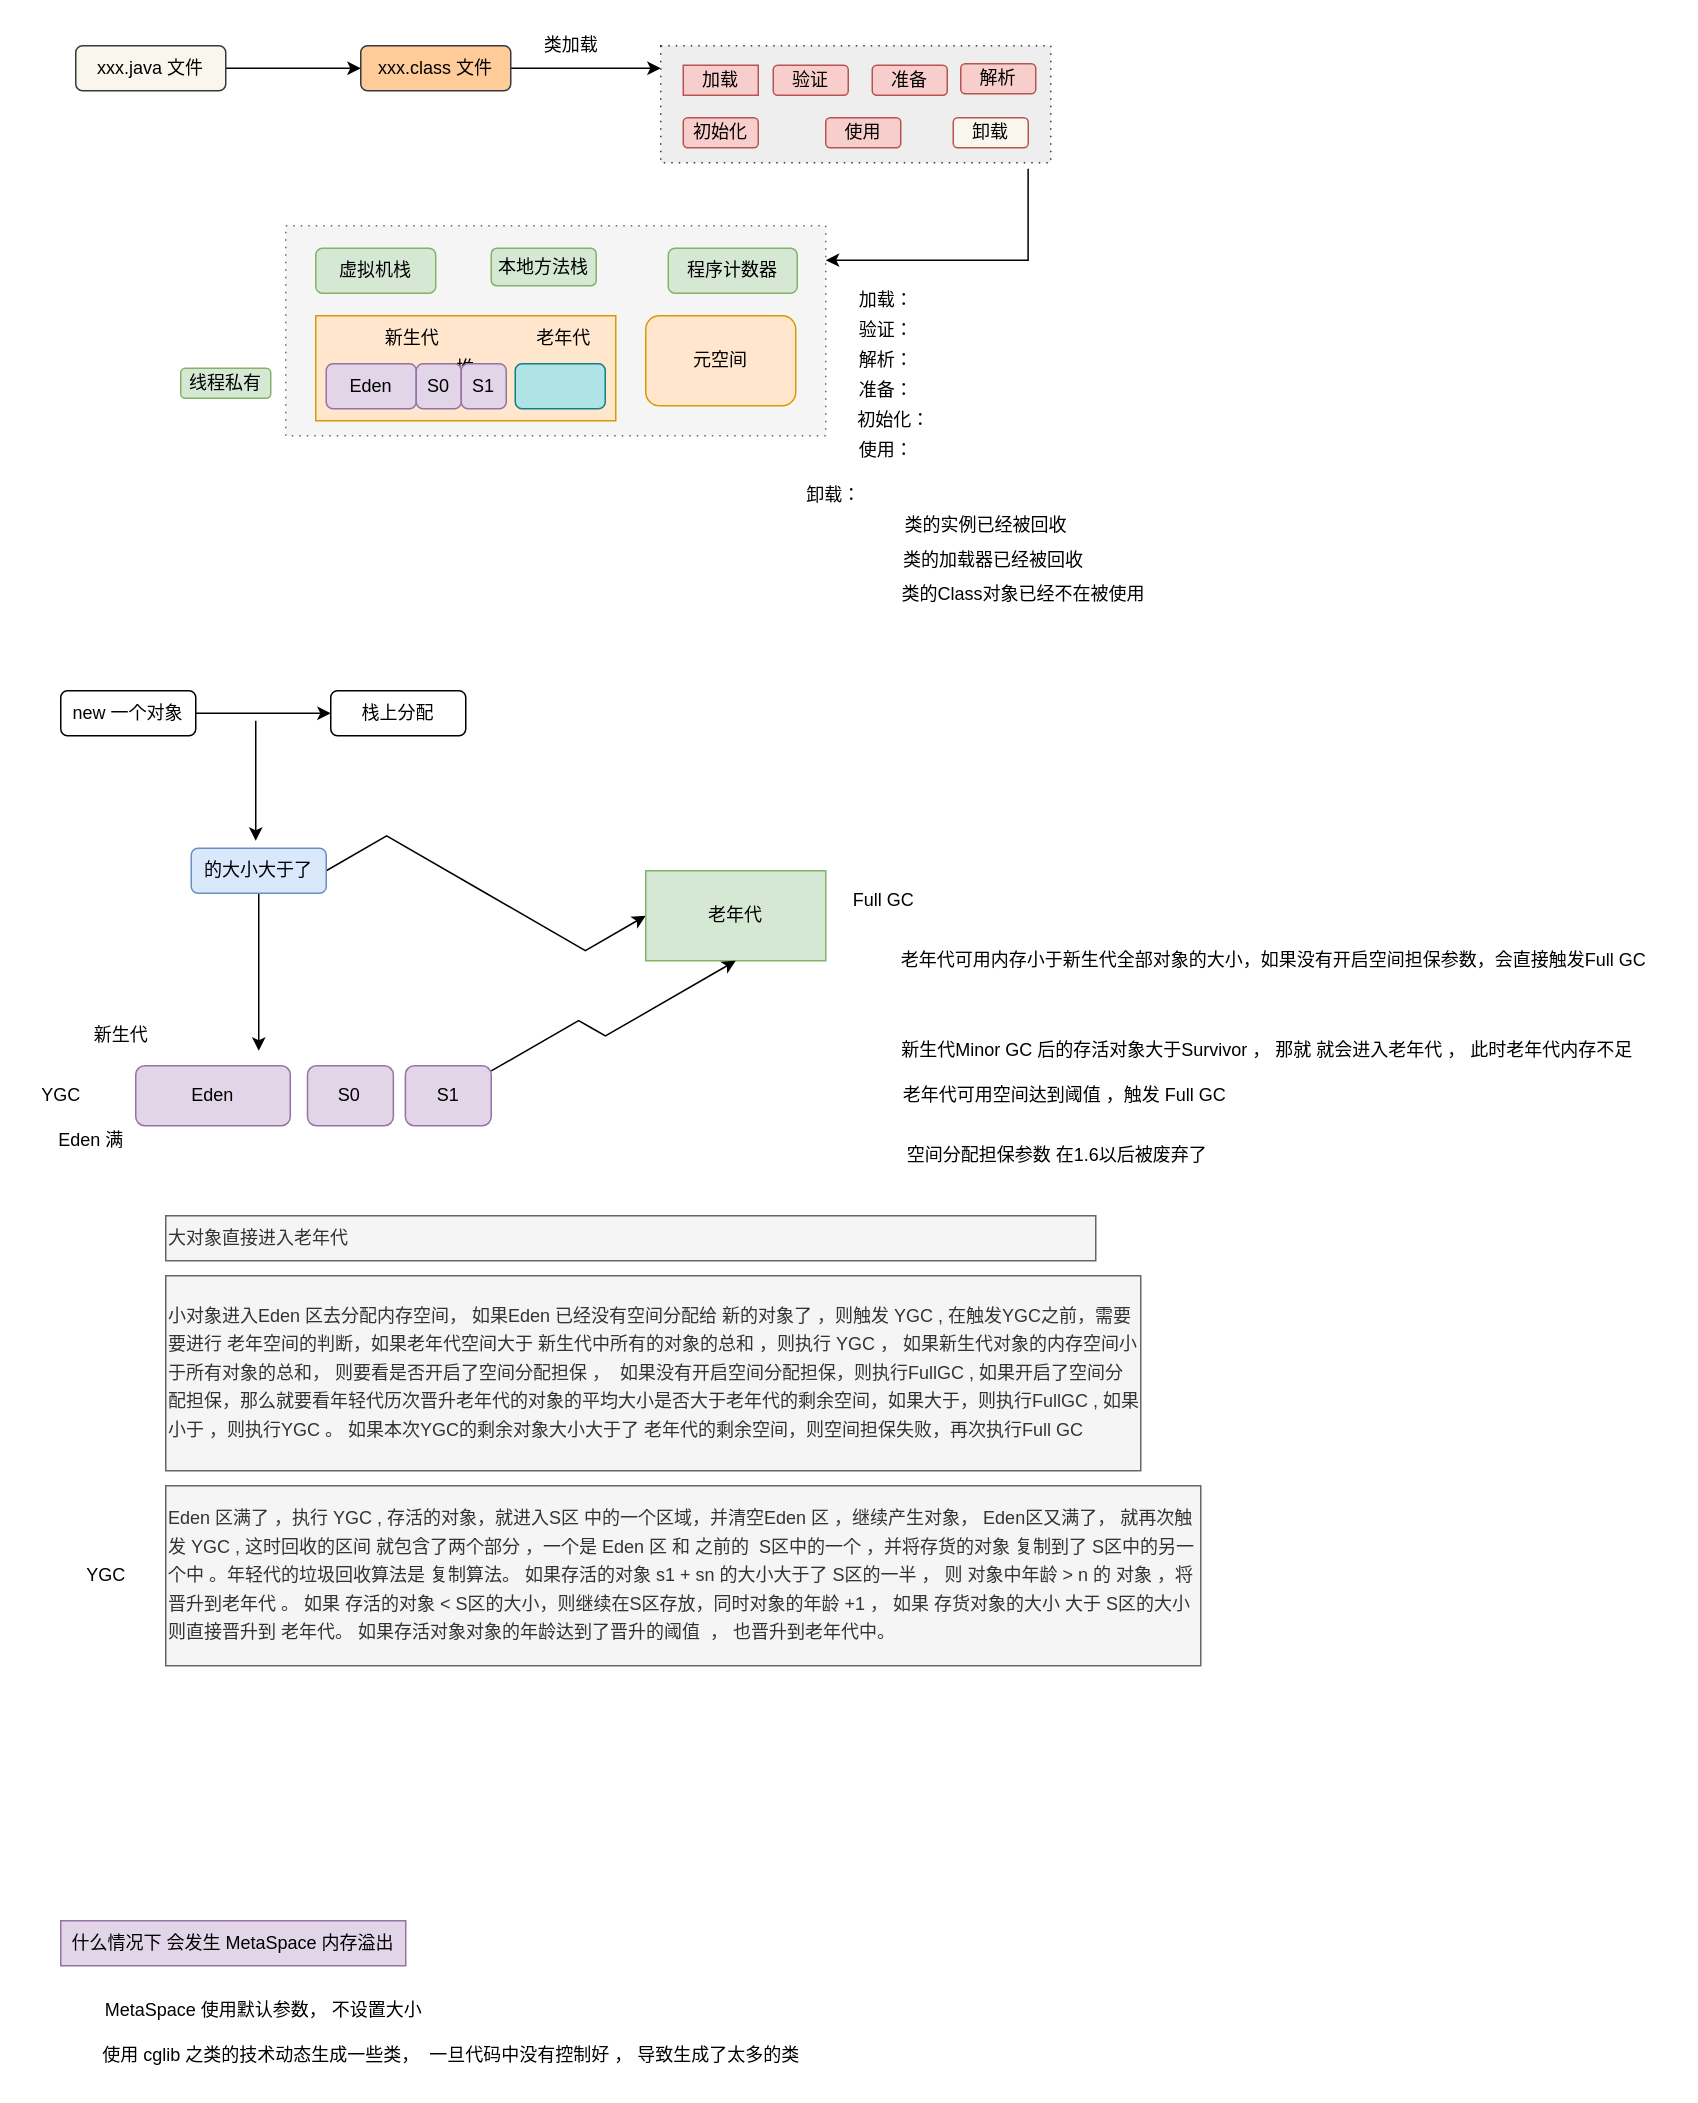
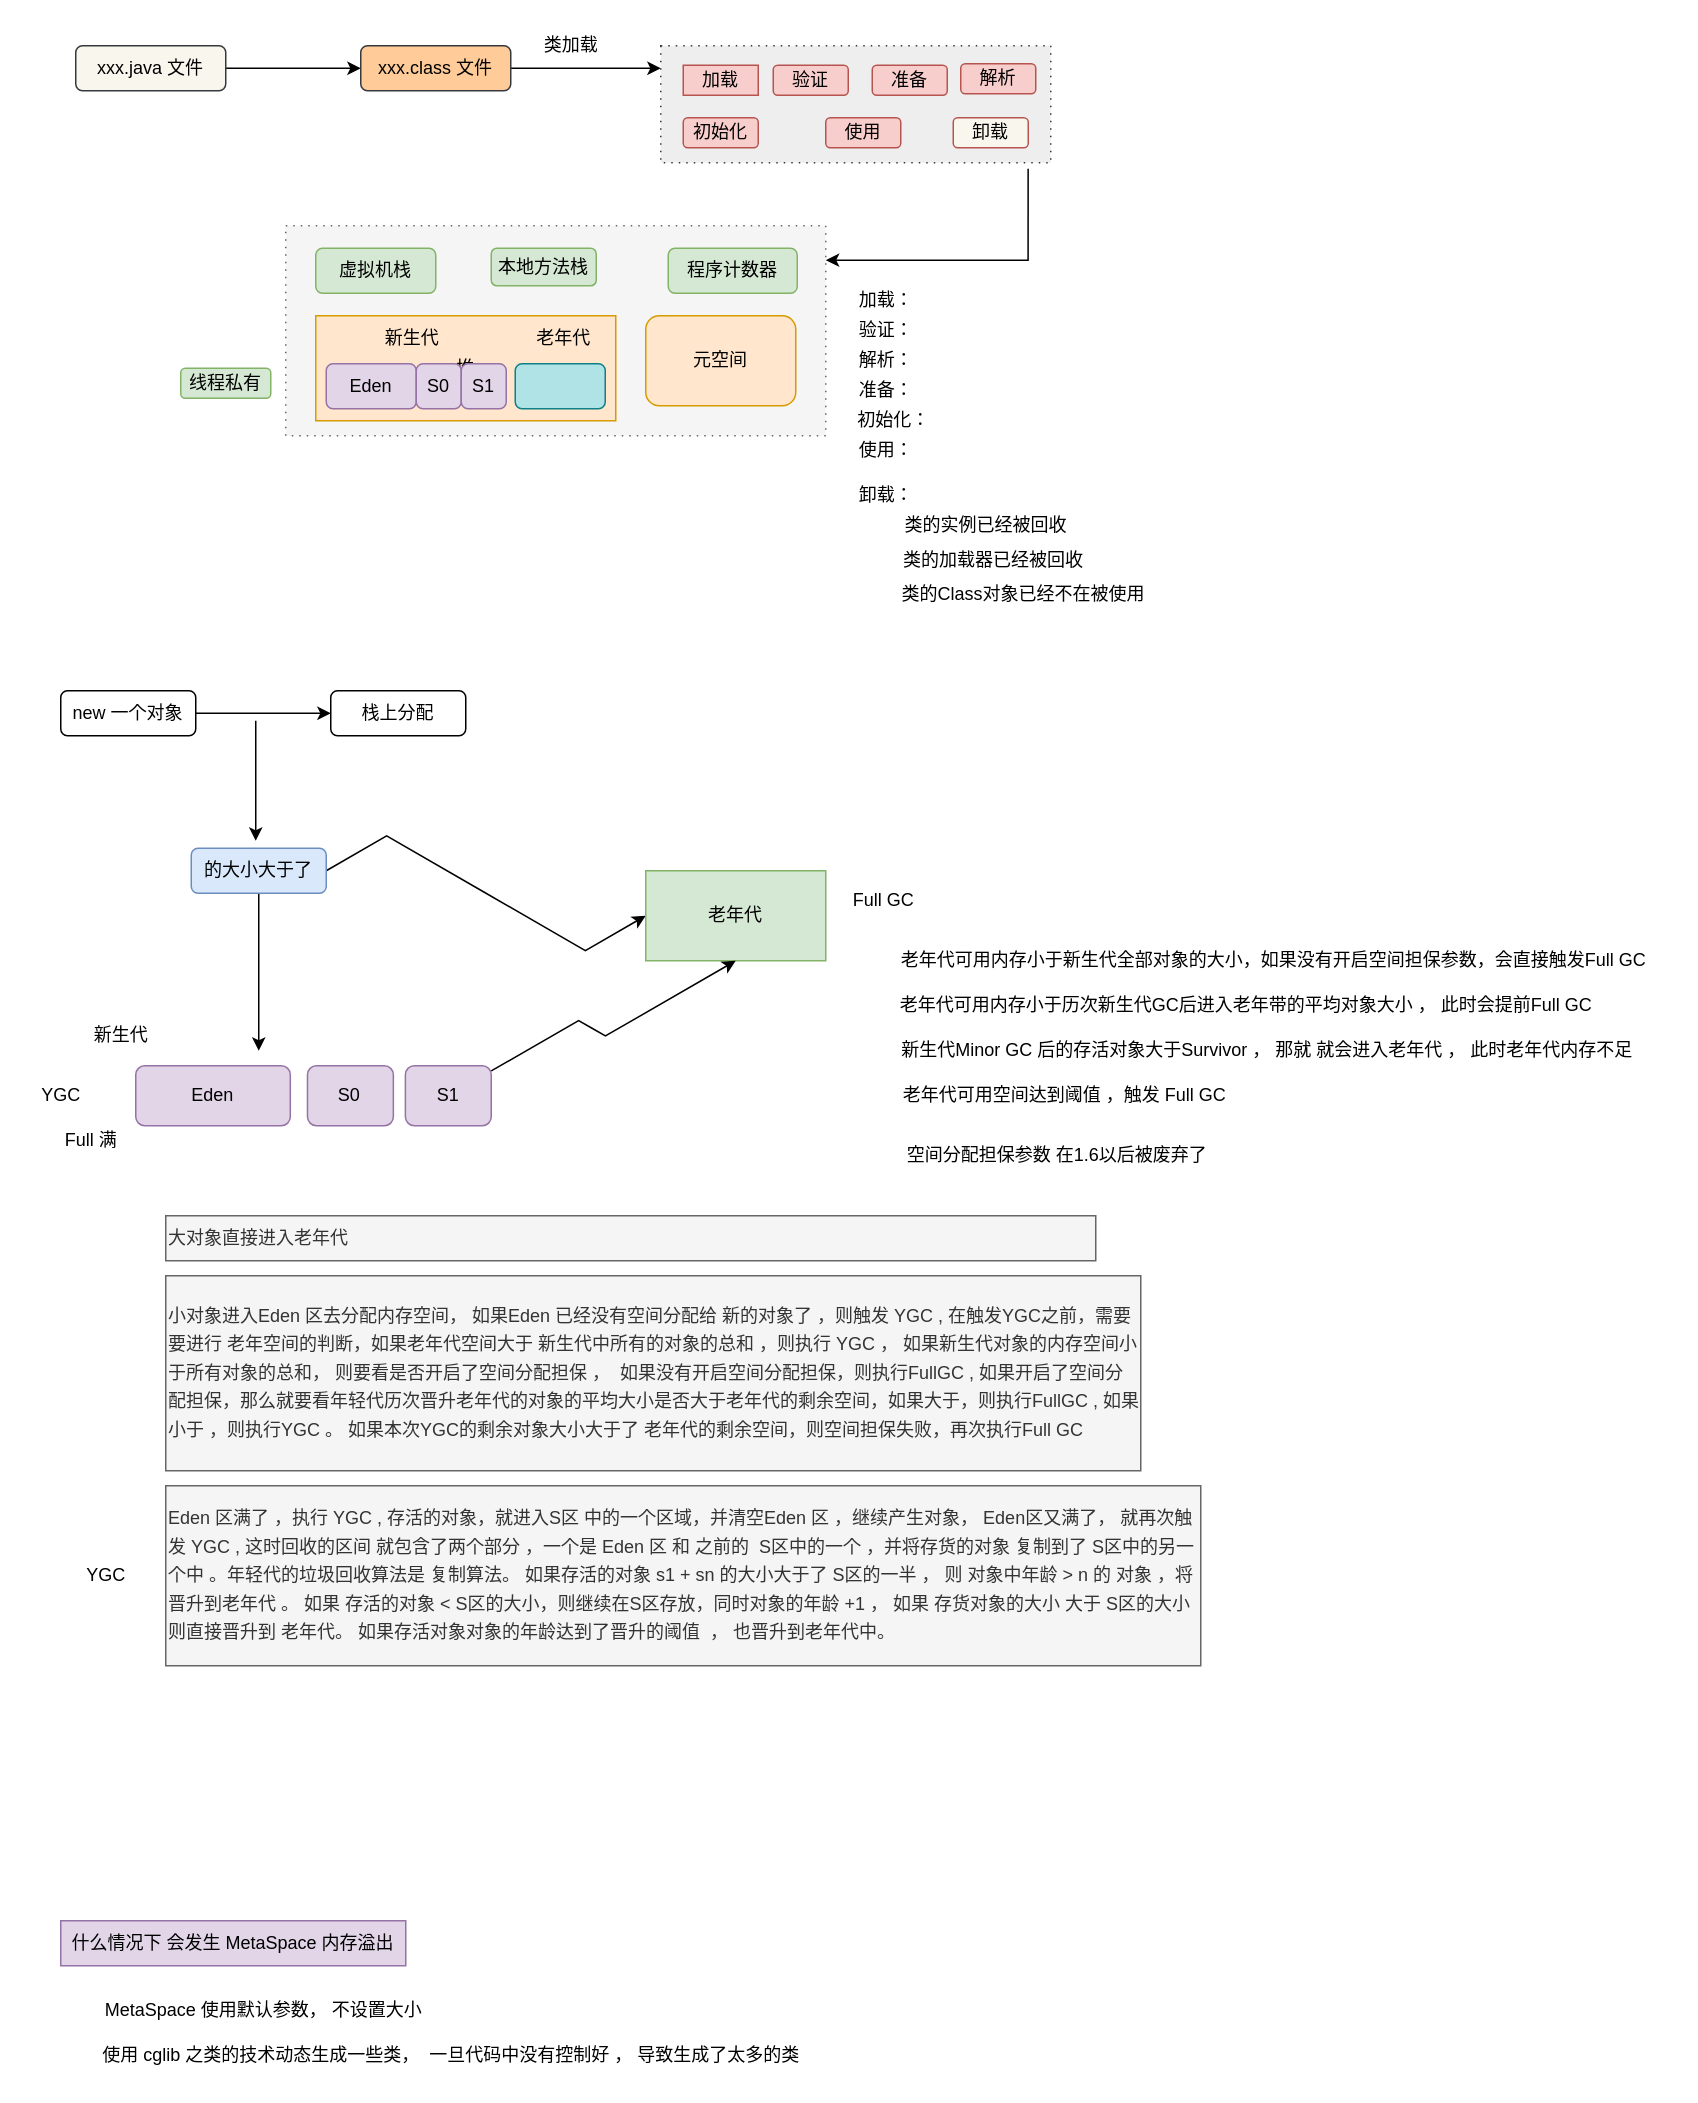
node "卸载：": moved (833, 496) -> (886, 496)
node "老年代可用内存小于历次新生代GC后进入老年带的平均对象大小 ， 此时会提前Full GC": added
node "Eden 满": label "Eden 满" -> "Full 满"
